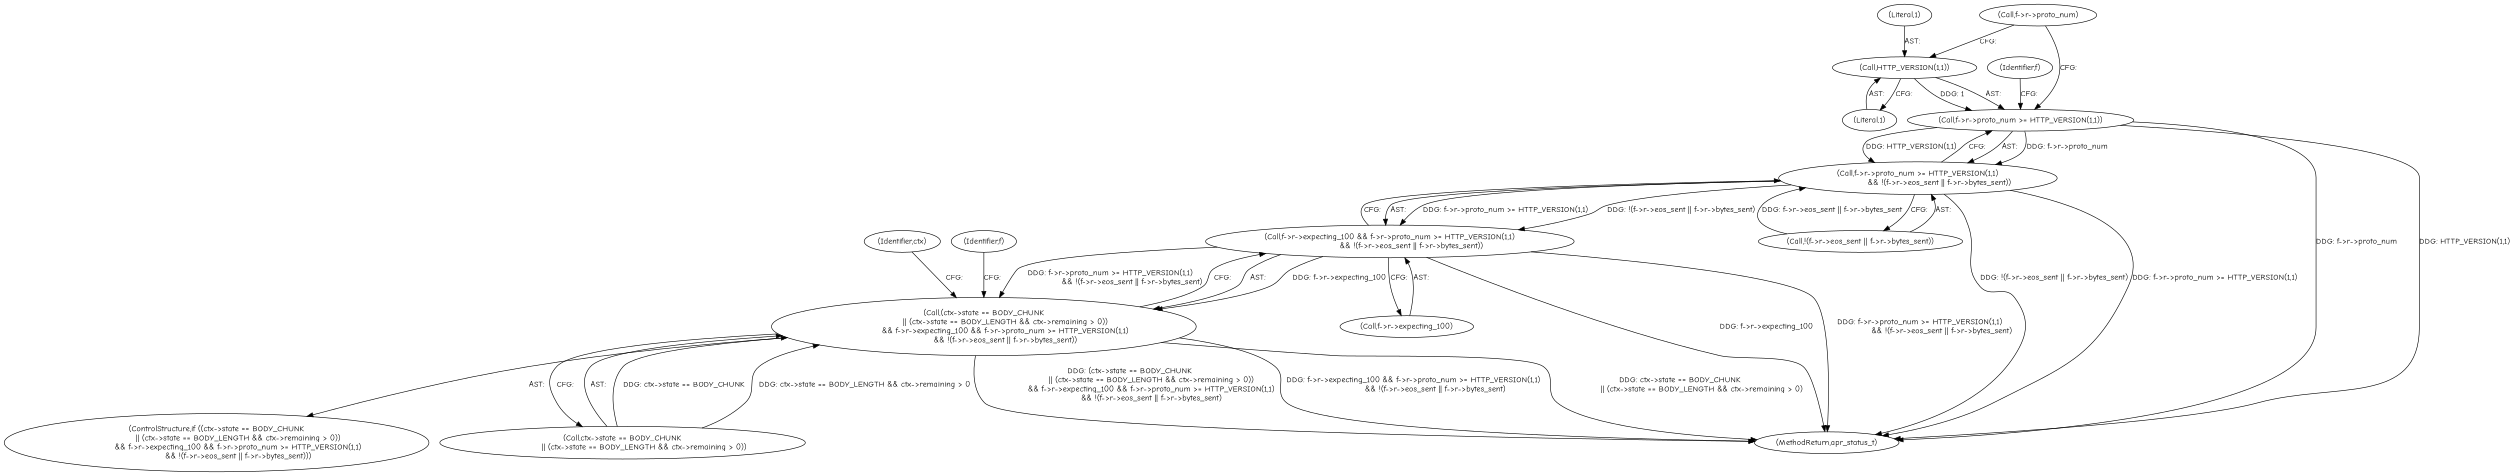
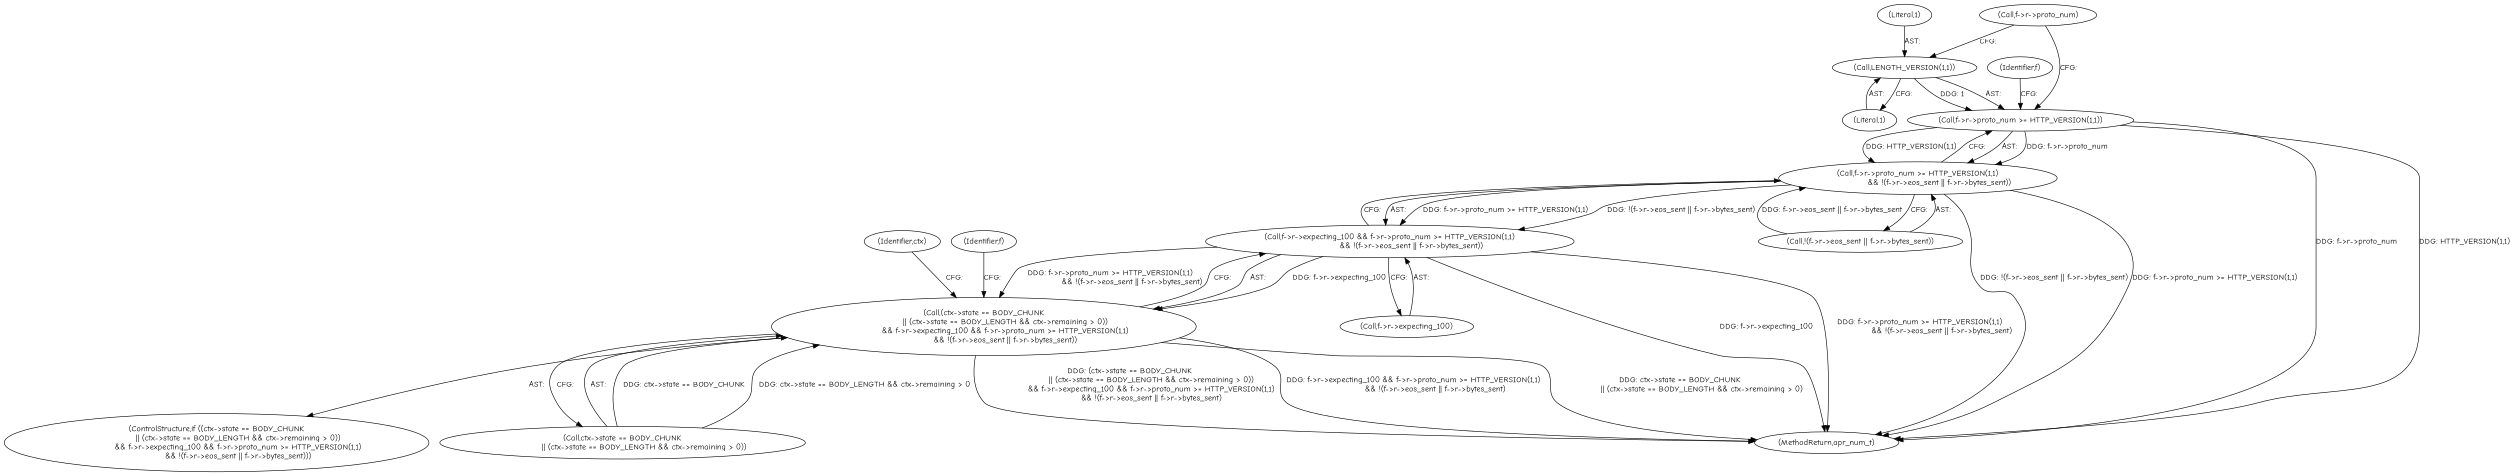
node "(Call,HTTP_VERSION(1,1))": label "(Call,HTTP_VERSION(1,1))" -> "(Call,LENGTH_VERSION(1,1))"
node "(MethodReturn,apr_status_t)": label "(MethodReturn,apr_status_t)" -> "(MethodReturn,apr_num_t)"
